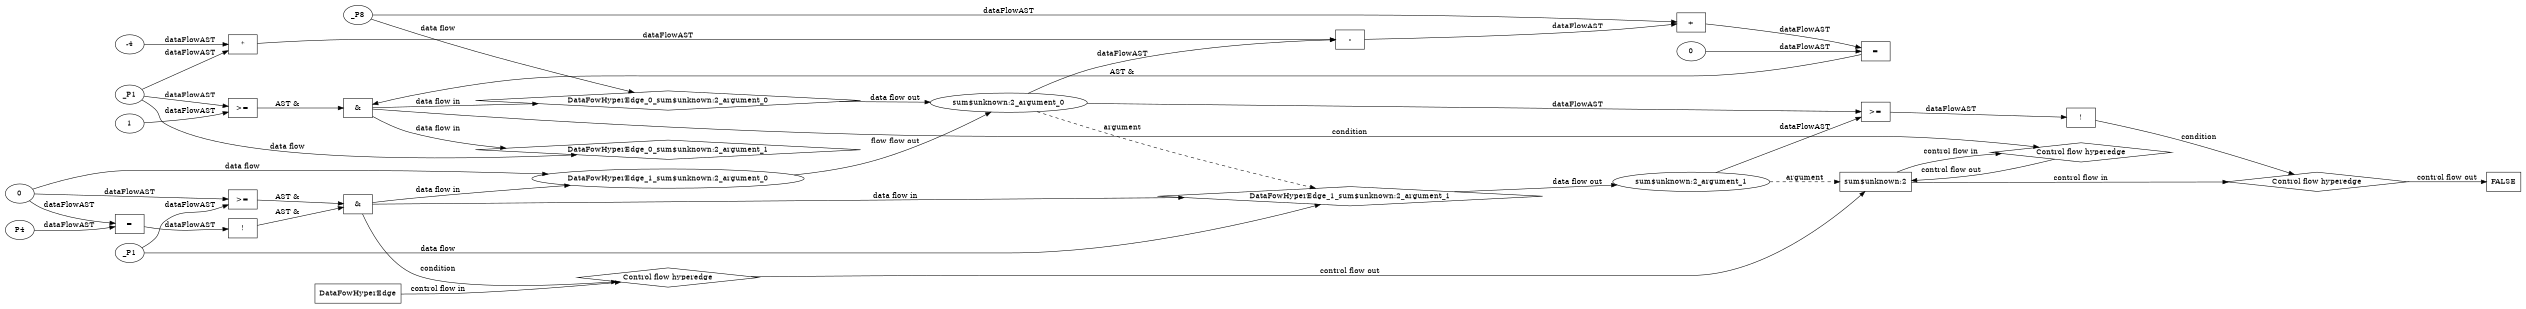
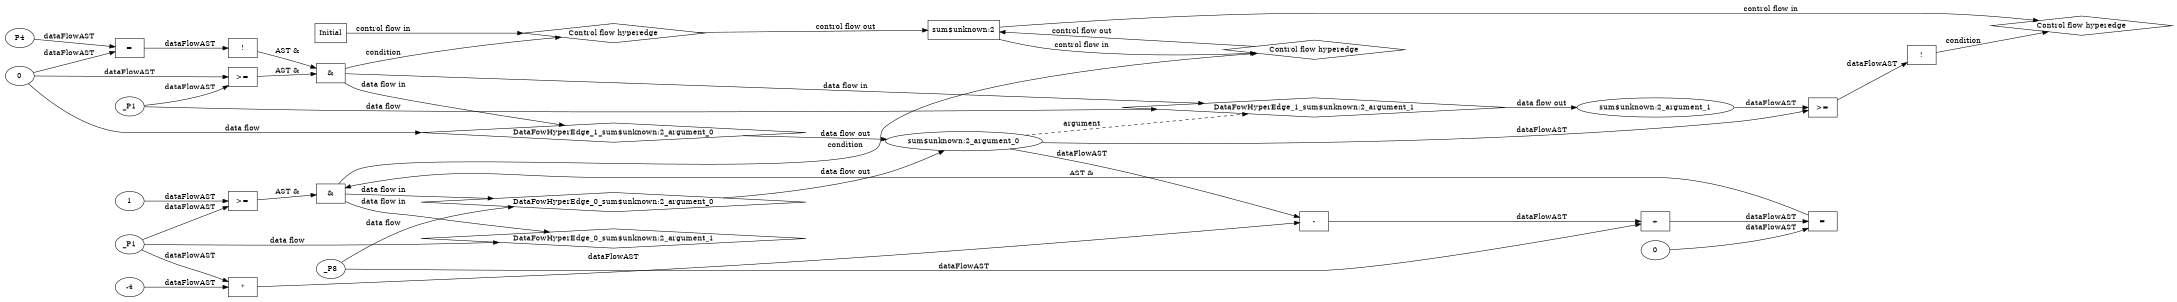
edge "DataFowHyperEdge_1_sum$unknown:2_argument_0" -> "sum$unknown:2_argument_0": label "flow flow out" -> "data flow out"
node "DataFowHyperEdge_1_sum$unknown:2_argument_0": shape ellipse -> diamond
edge "sum$unknown:2_argument_1" -> "sum$unknown:2": removed, label "argument"
node "FALSE": removed
node "DataFowHyperEdge": label "DataFowHyperEdge" -> "Initial"
